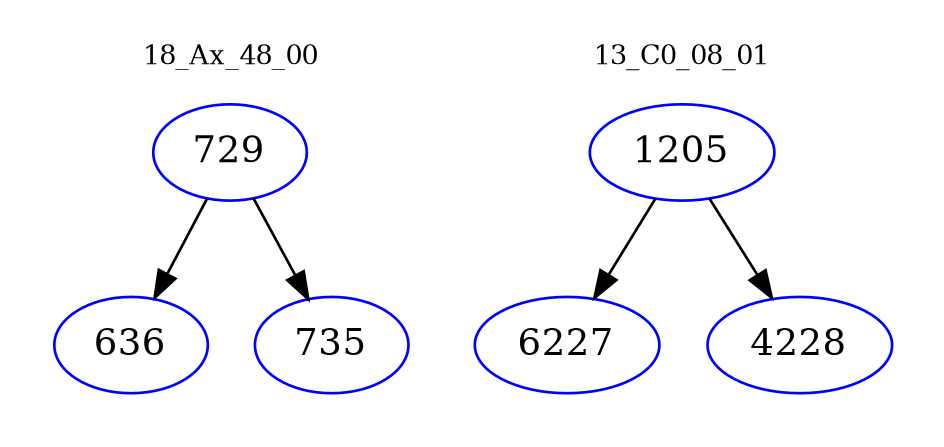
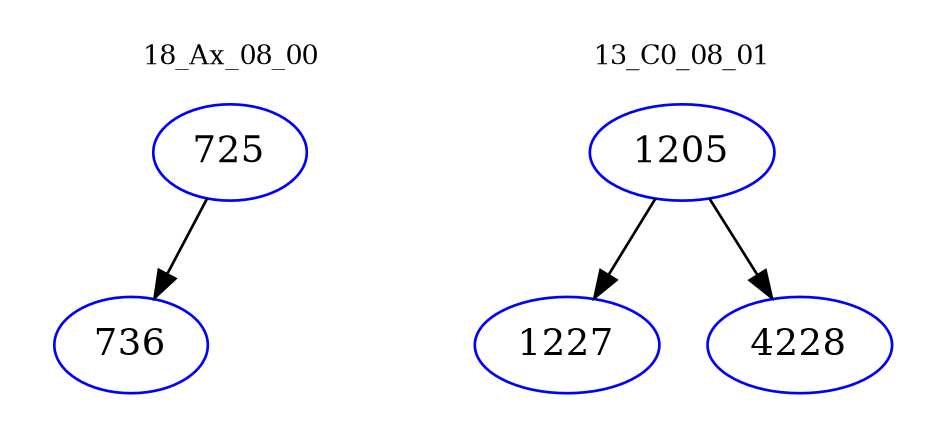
cluster "18_Ax_48_00": label "18_Ax_48_00" -> "18_Ax_08_00"
node "729": label "729" -> "725"
node "636": label "636" -> "736"
node "735": removed
node "6227": label "6227" -> "1227"
